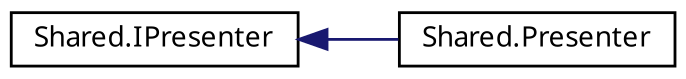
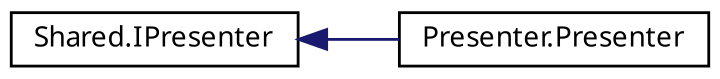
node "Shared.Presenter": label "Shared.Presenter" -> "Presenter.Presenter"
